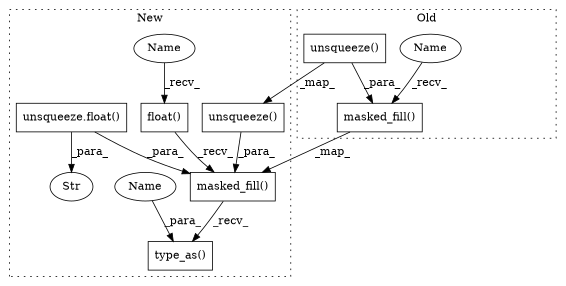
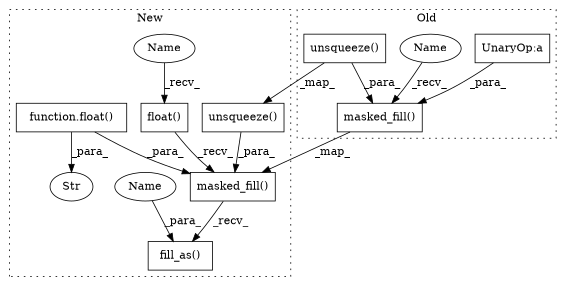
node "UnaryOp:a": added
node "unsqueeze.float()": label "unsqueeze.float()" -> "function.float()"
node "type_as()": label "type_as()" -> "fill_as()"
